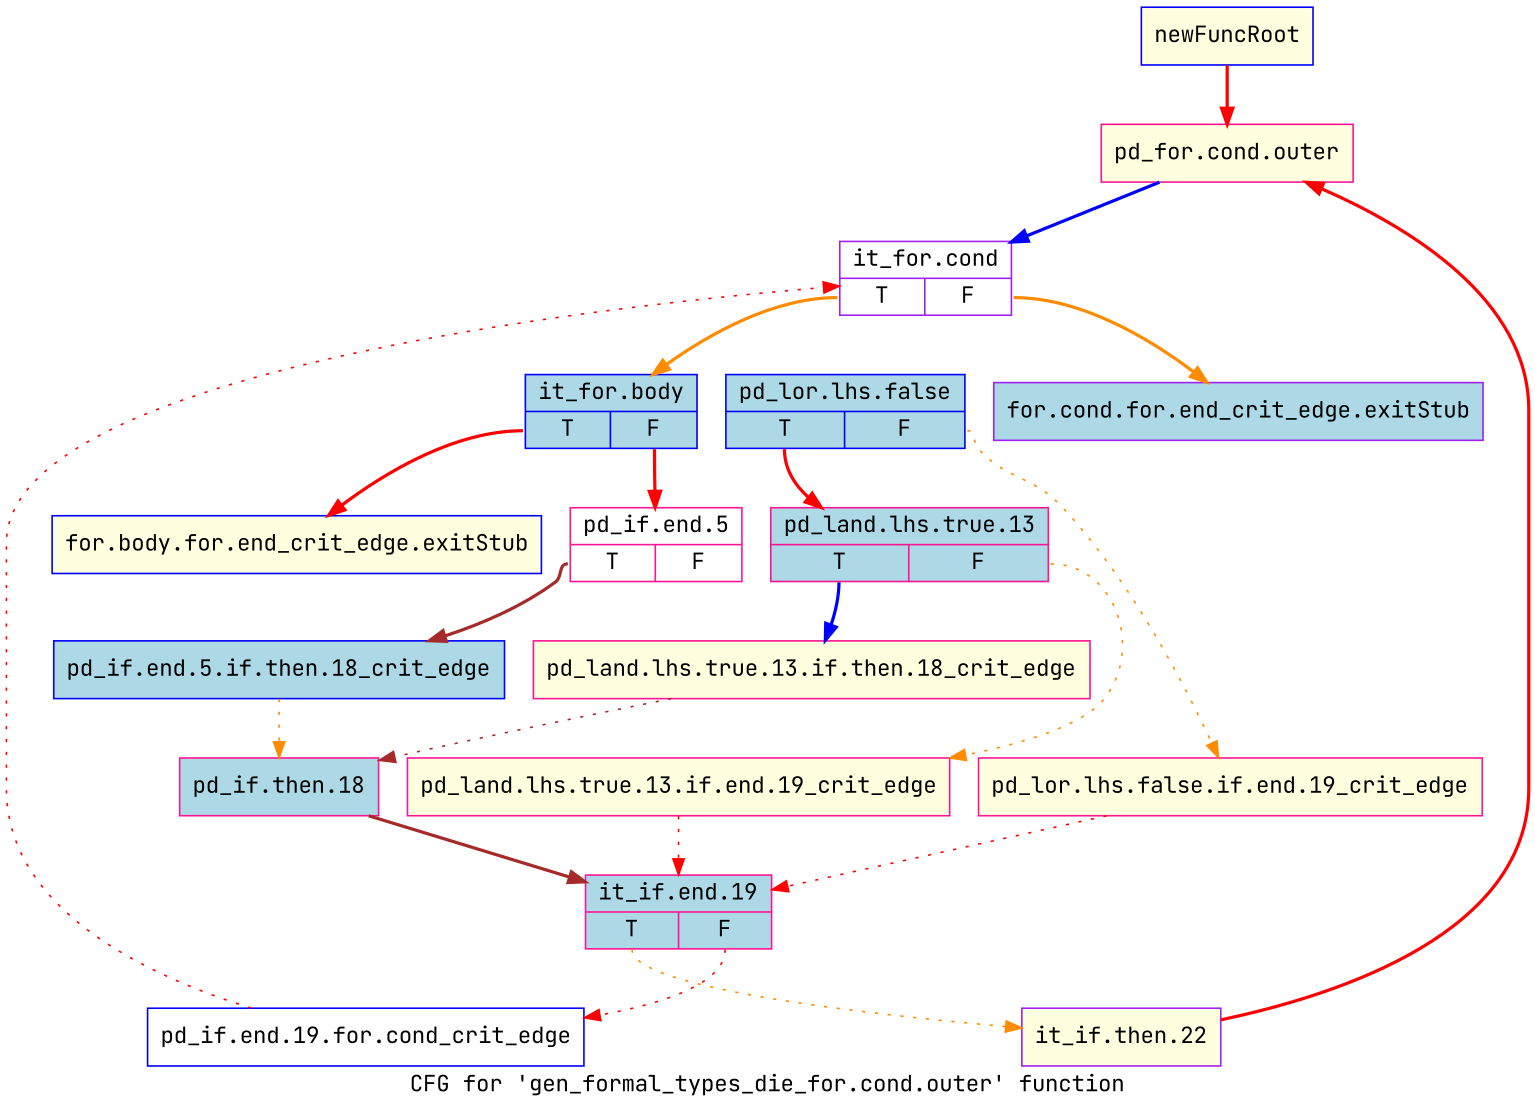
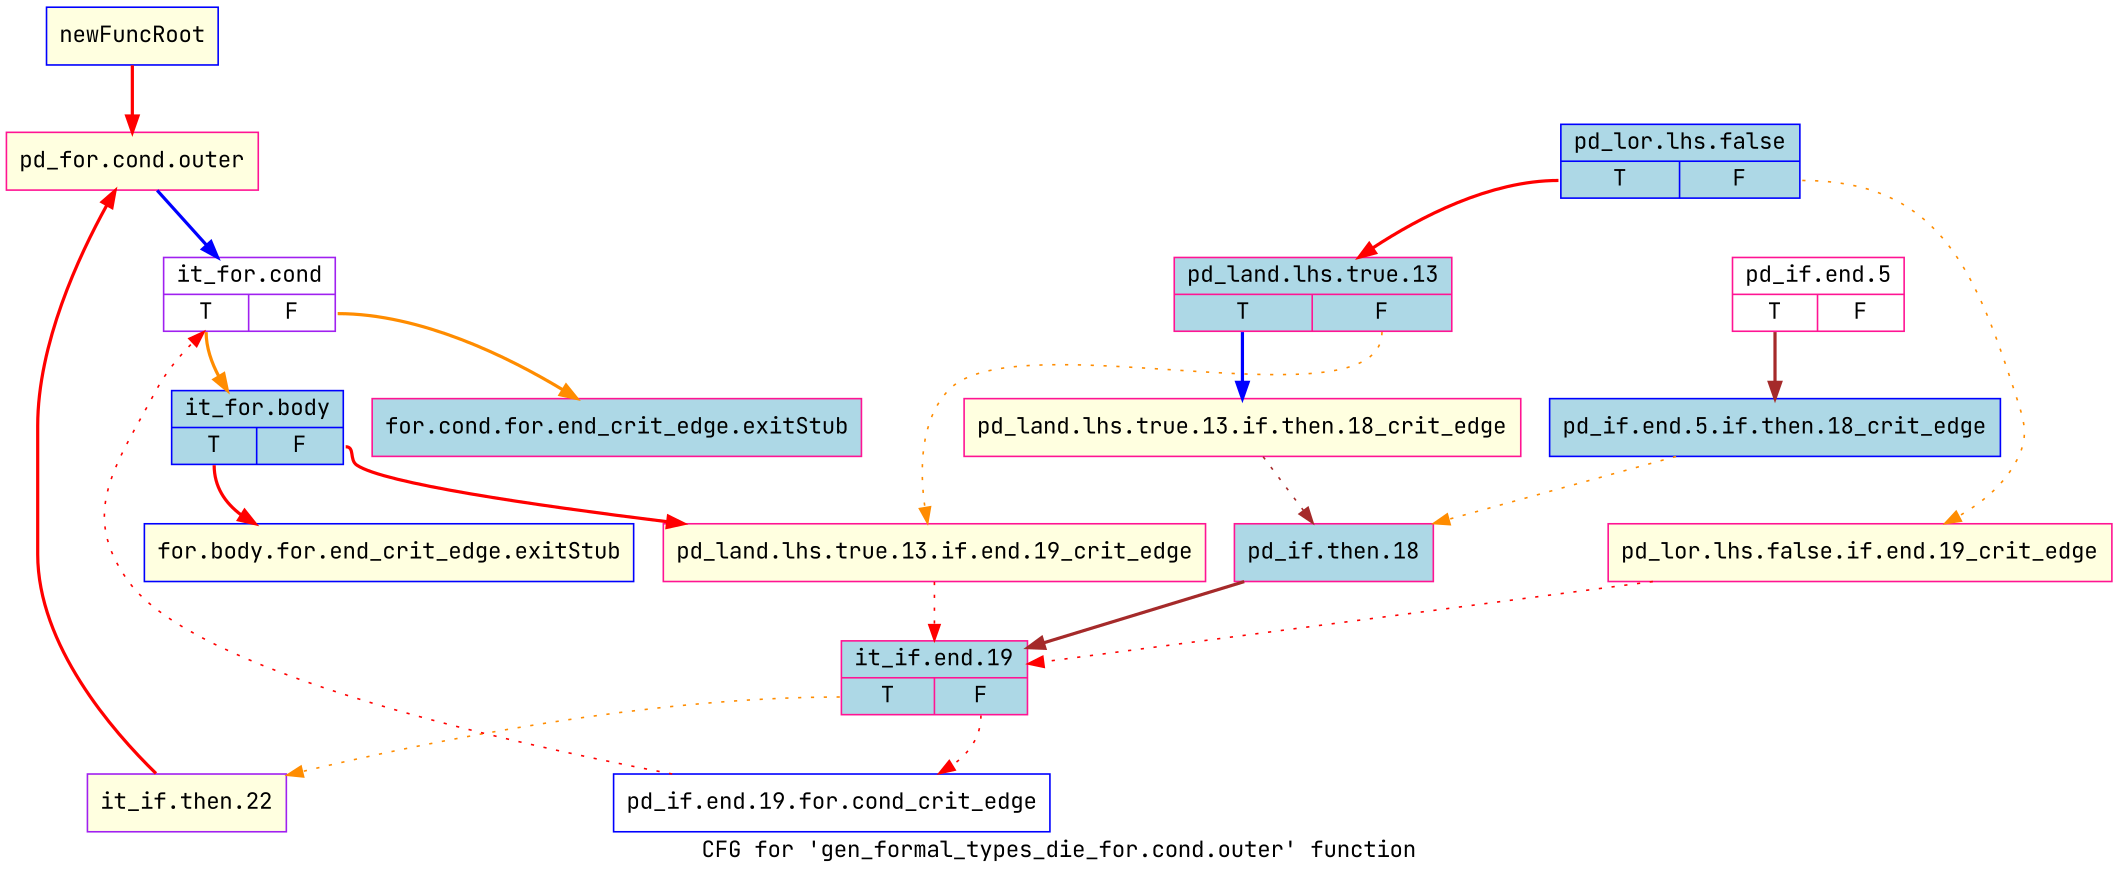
node "for.cond.for.end_crit_edge.exitStub": color purple -> deeppink
edge "it_for.body" -> "pd_if.end.5": now "it_for.body" -> "pd_land.lhs.true.13.if.end.19_crit_edge"
